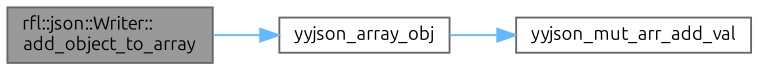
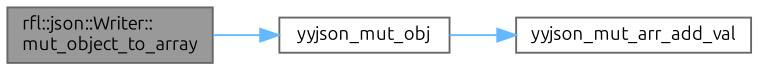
node "rfl::json::Writer:: add_object_to_array": label "rfl::json::Writer:: add_object_to_array" -> "rfl::json::Writer:: mut_object_to_array"
node "yyjson_array_obj": label "yyjson_array_obj" -> "yyjson_mut_obj"
